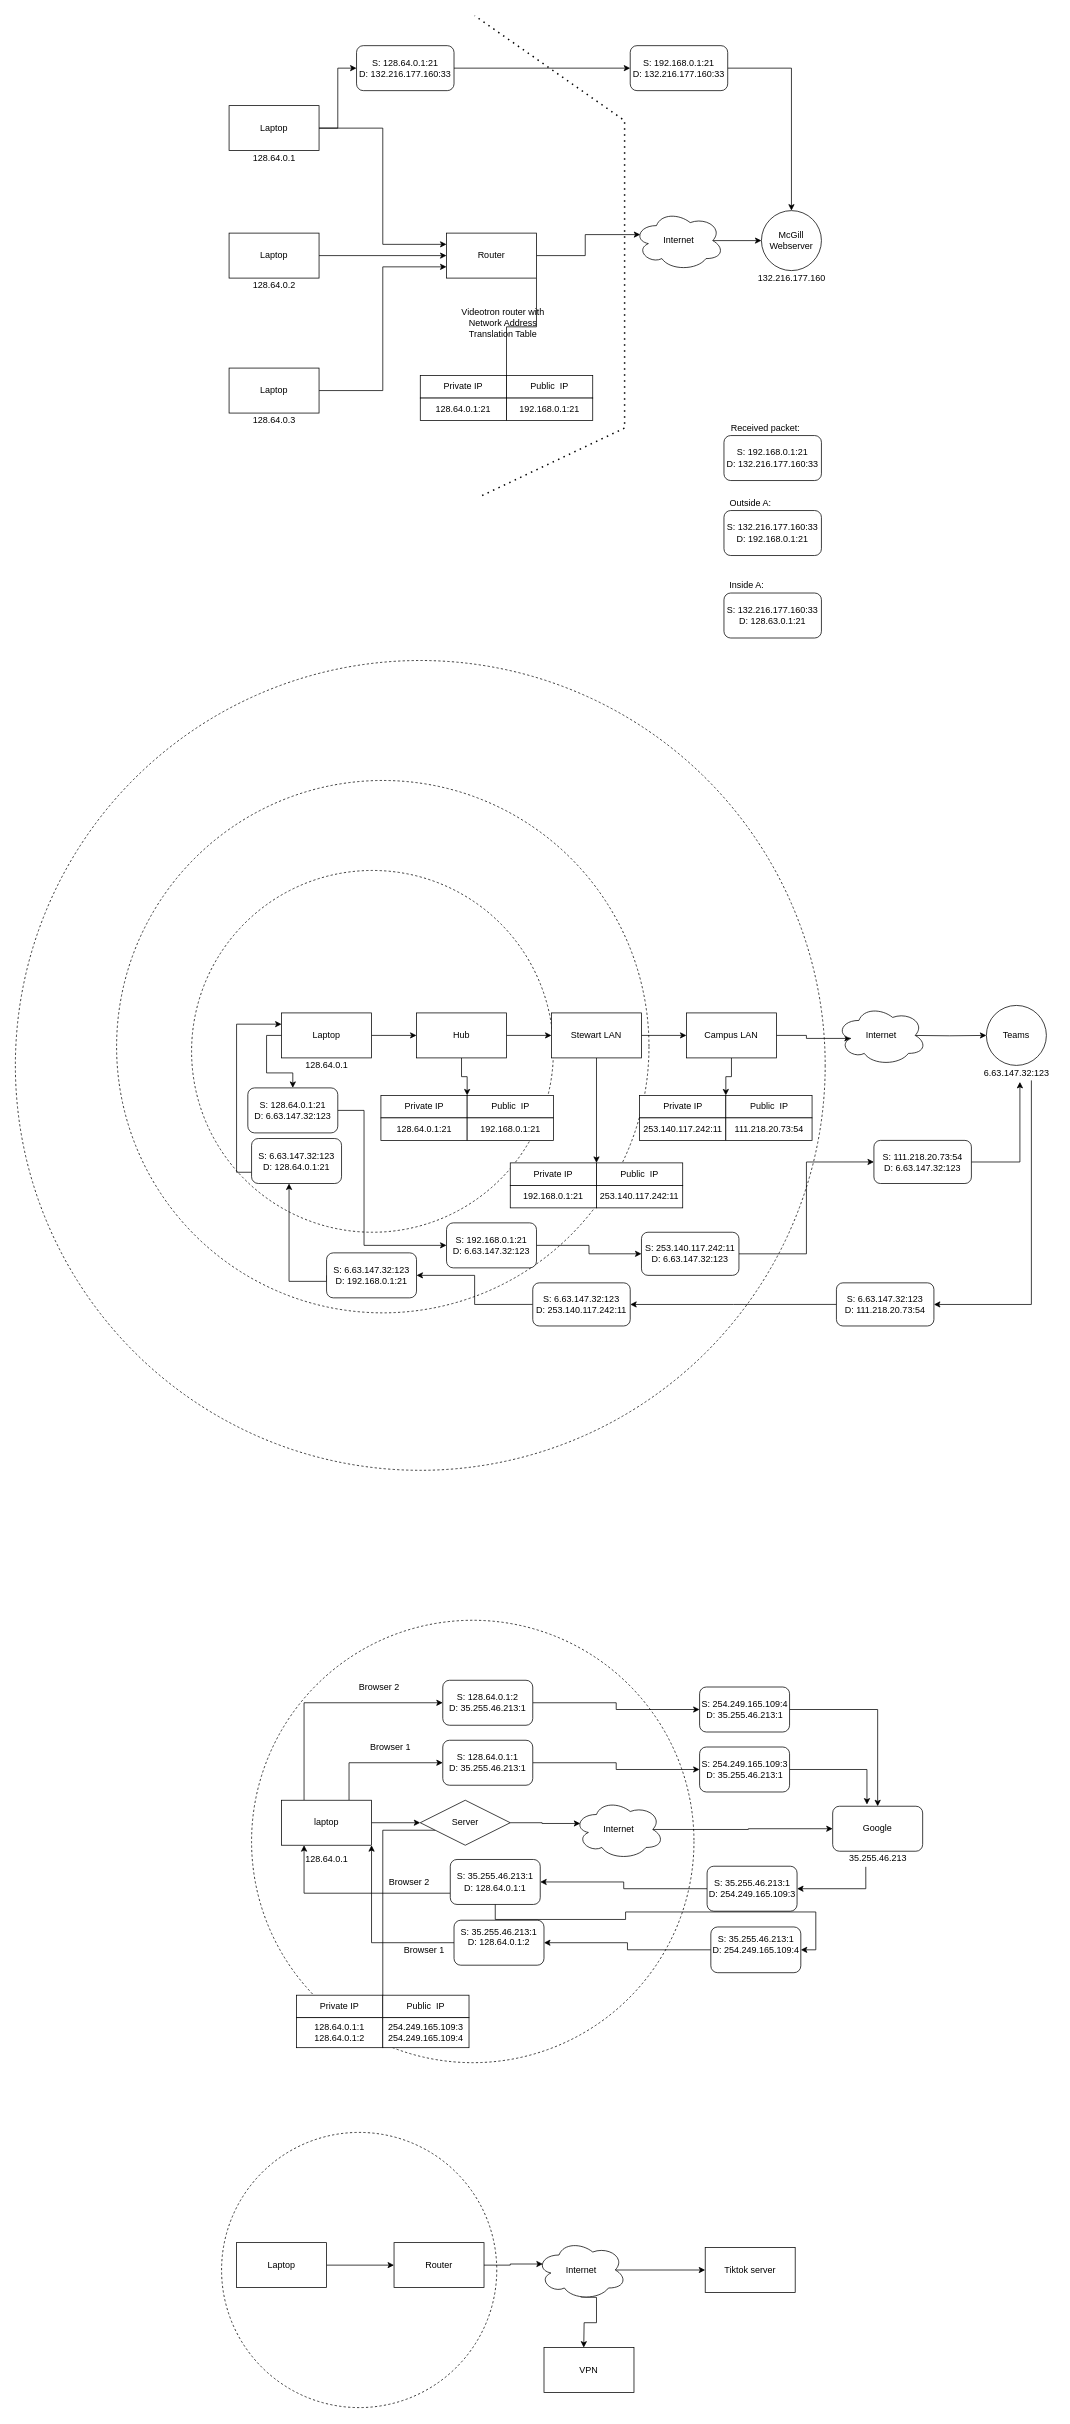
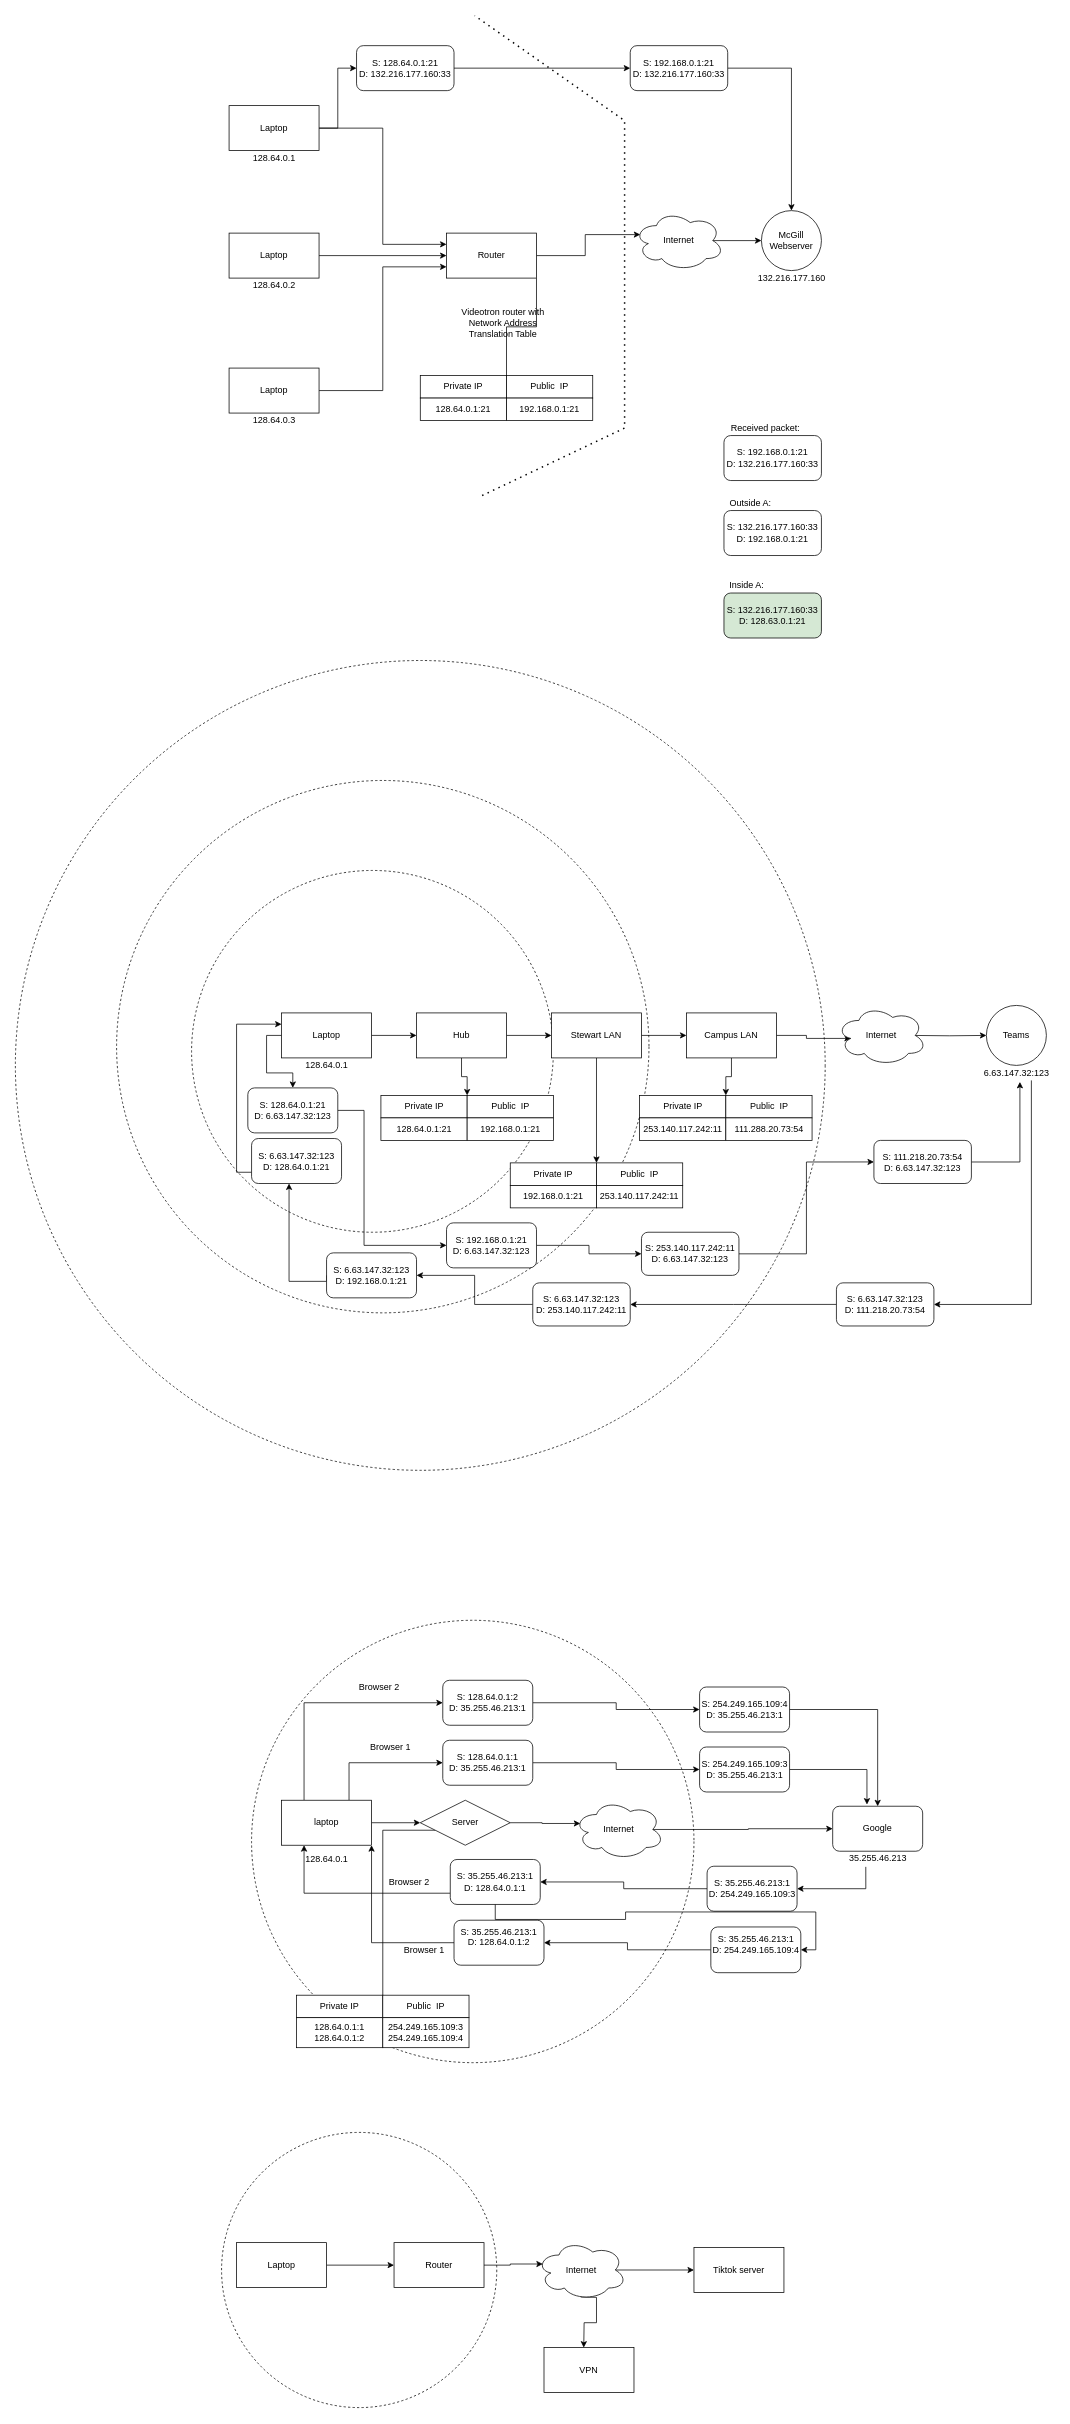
node "S: 132.216.177.160:33 D: 128.63.0.1:21": fillcolor #ffffff -> #d5e8d4
node "111.218.20.73:54": label "111.218.20.73:54" -> "111.288.20.73:54"
node "Tiktok server": moved (750, 2270) -> (739, 2270)
